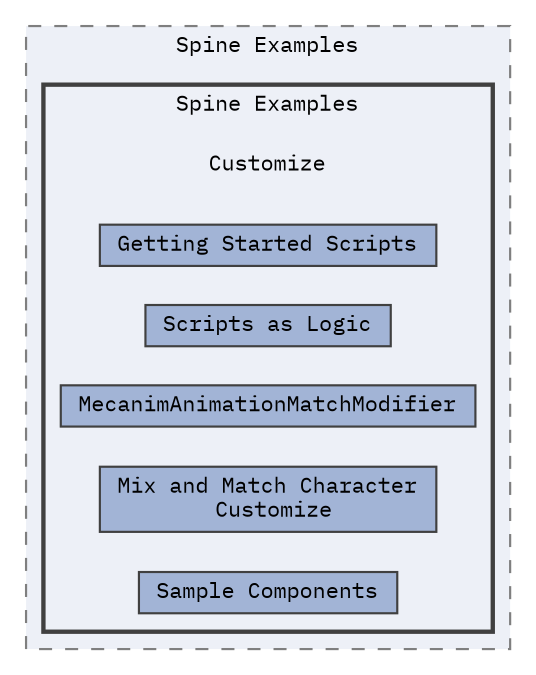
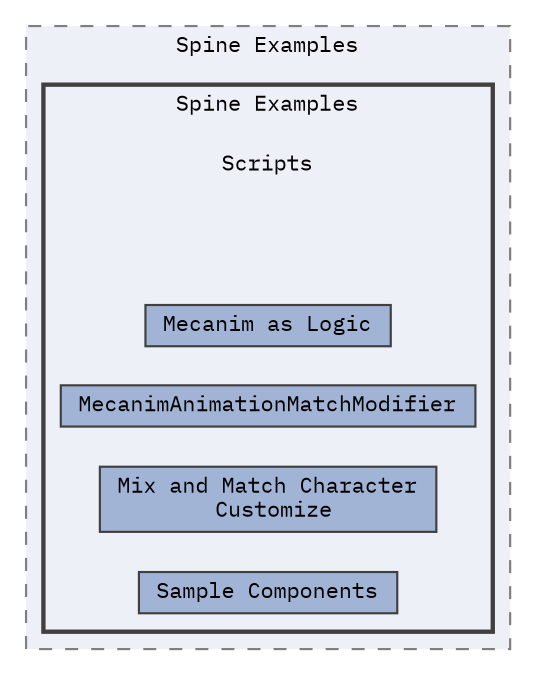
node "Customize": label "Customize" -> "Scripts"
node "Getting Started Scripts": removed
node "Scripts as Logic": label "Scripts as Logic" -> "Mecanim as Logic"
